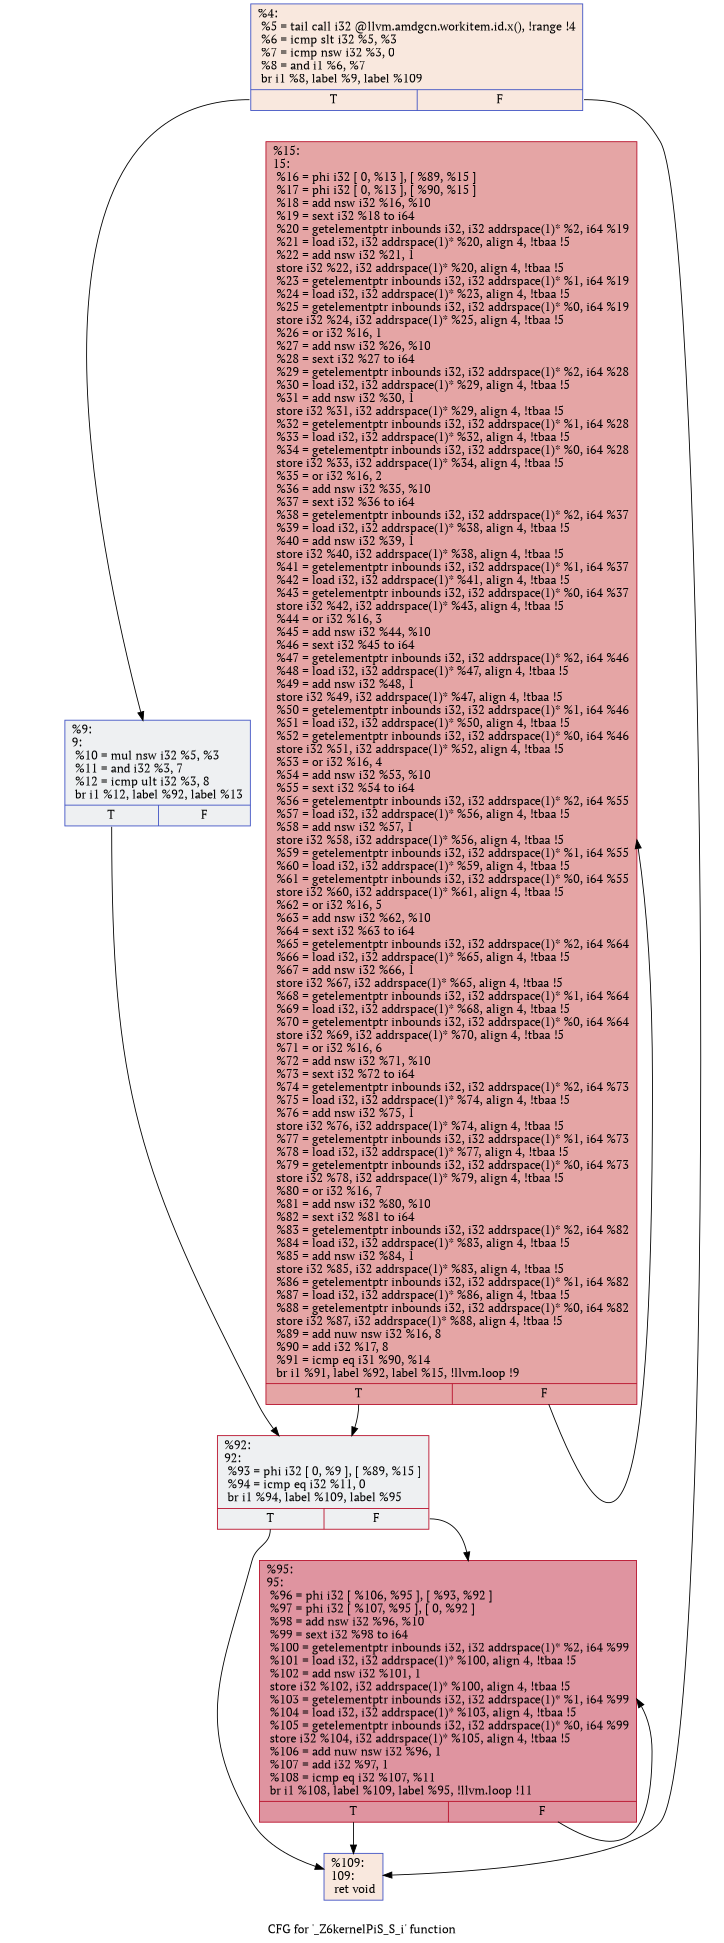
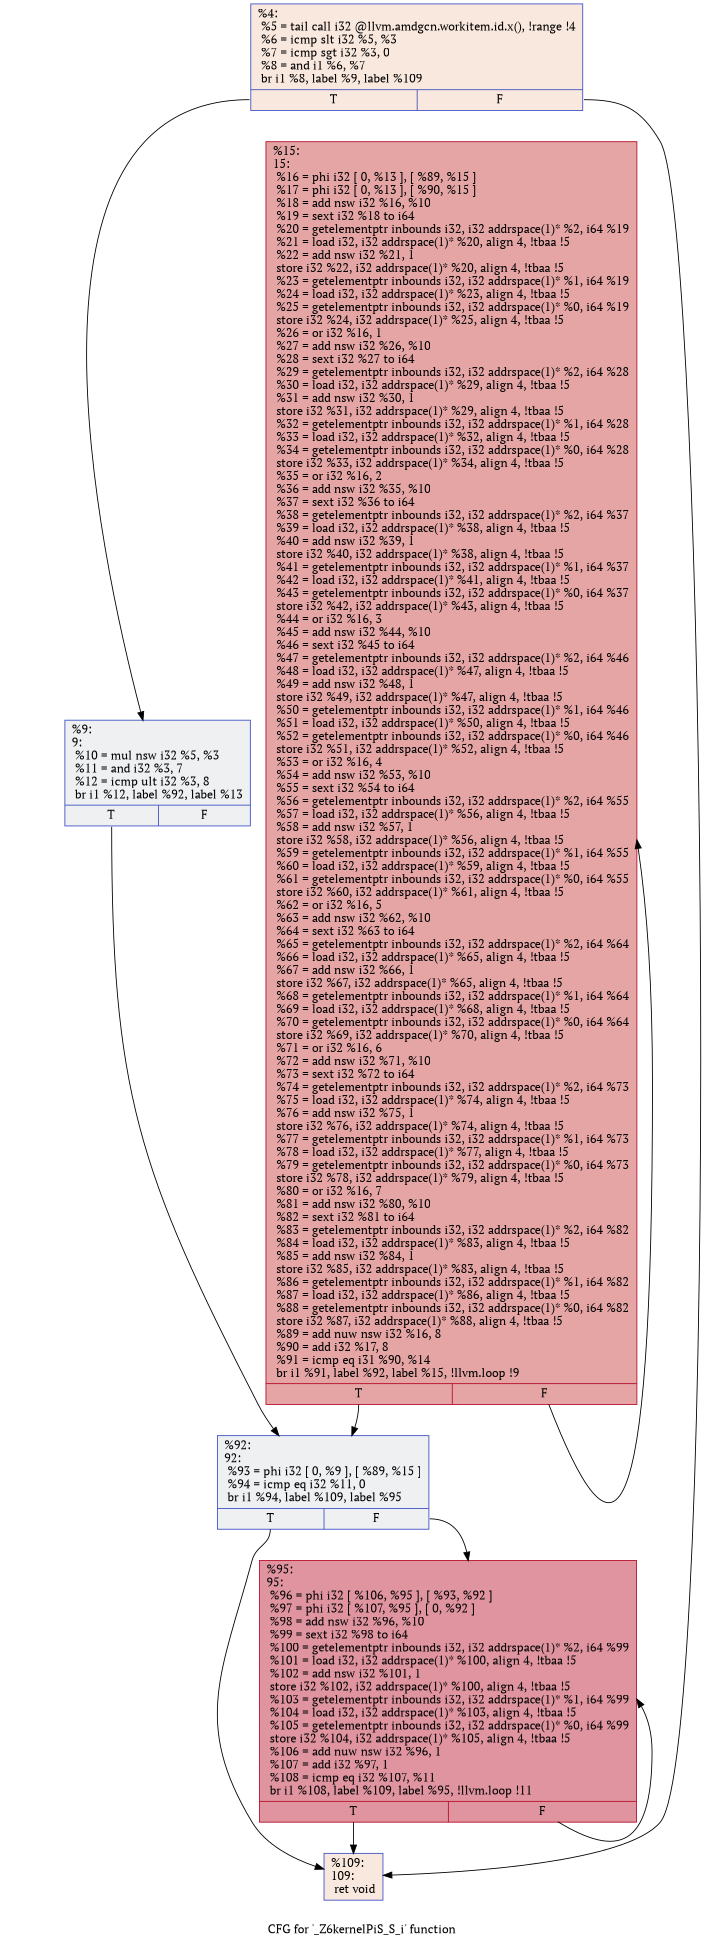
node "%4:": text "%7 = icmp nsw i32 %3, 0" -> "%7 = icmp sgt i32 %3, 0"
node "%92:": color #b70d28ff -> #3d50c3ff
